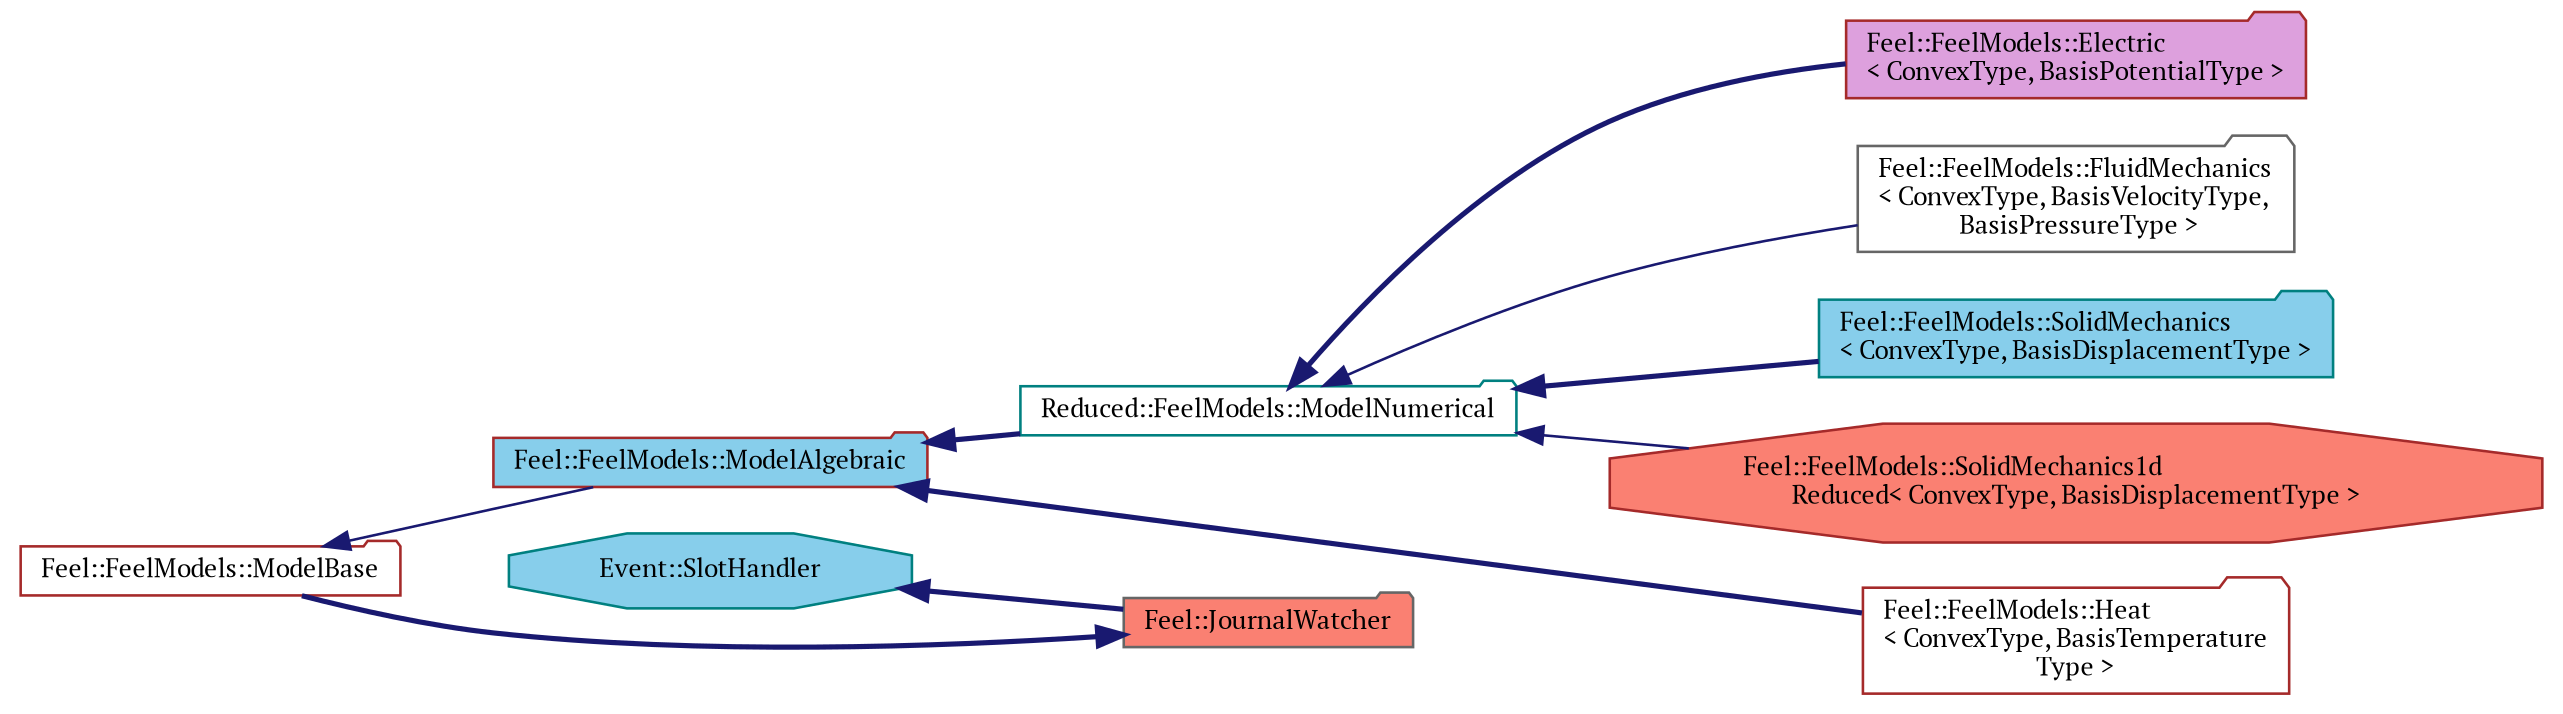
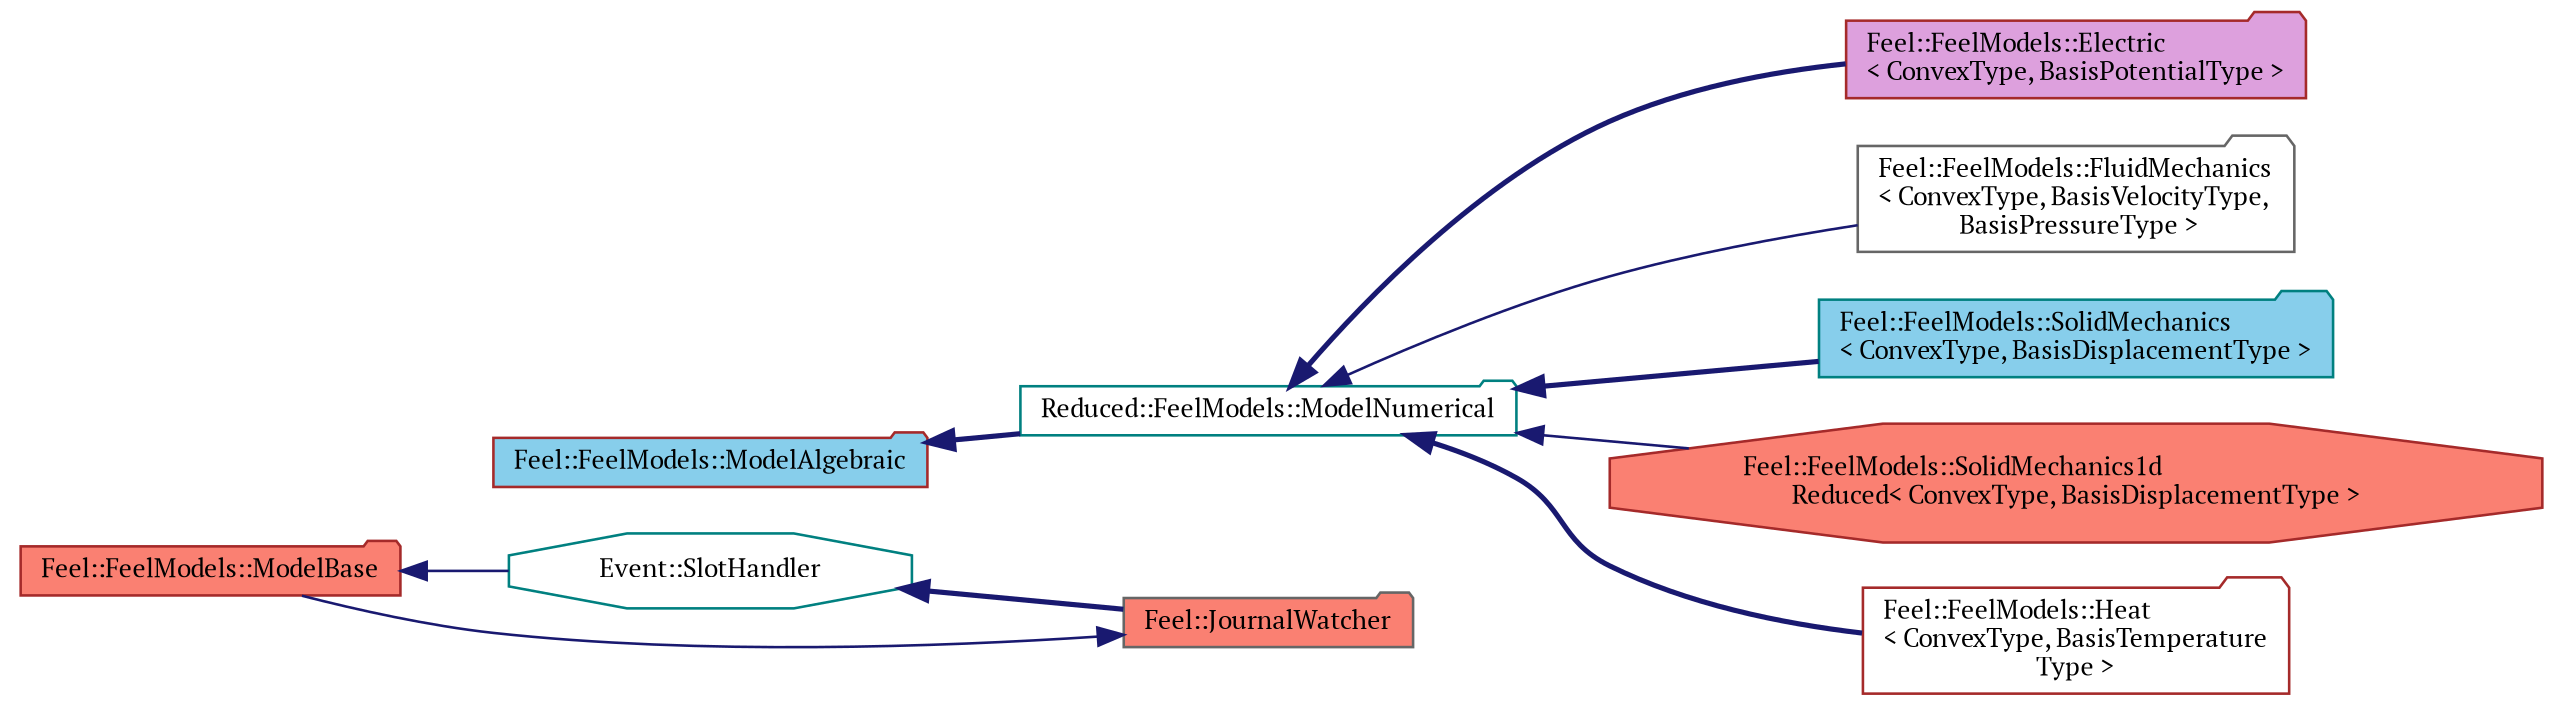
edge "Feel::FeelModels::ModelAlgebraic" -> "Feel::FeelModels::ModelBase": now "Event::SlotHandler" -> "Feel::FeelModels::ModelBase"
edge "Feel::FeelModels::Heat < ConvexType, BasisTemperature Type >" -> "Feel::FeelModels::ModelAlgebraic": now "Feel::FeelModels::Heat < ConvexType, BasisTemperature Type >" -> "Reduced::FeelModels::ModelNumerical"
node "Feel::FeelModels::ModelBase": fillcolor white -> salmon
node "Event::SlotHandler": fillcolor skyblue -> white
edge "Feel::FeelModels::ModelBase" -> "Feel::JournalWatcher": style bold -> solid
